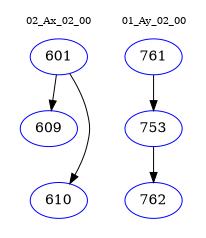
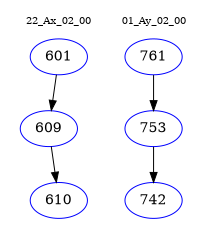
cluster "02_Ax_02_00": label "02_Ax_02_00" -> "22_Ax_02_00"
edge "601" -> "610": now "609" -> "610"
node "762": label "762" -> "742"
